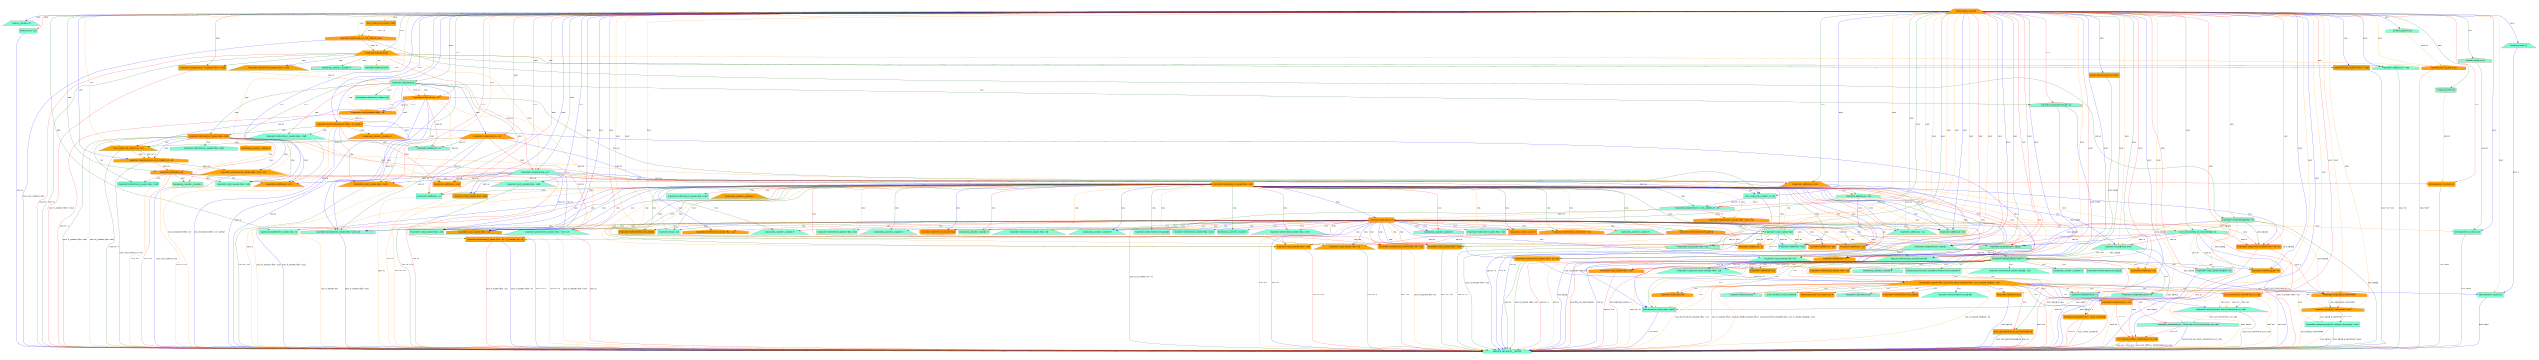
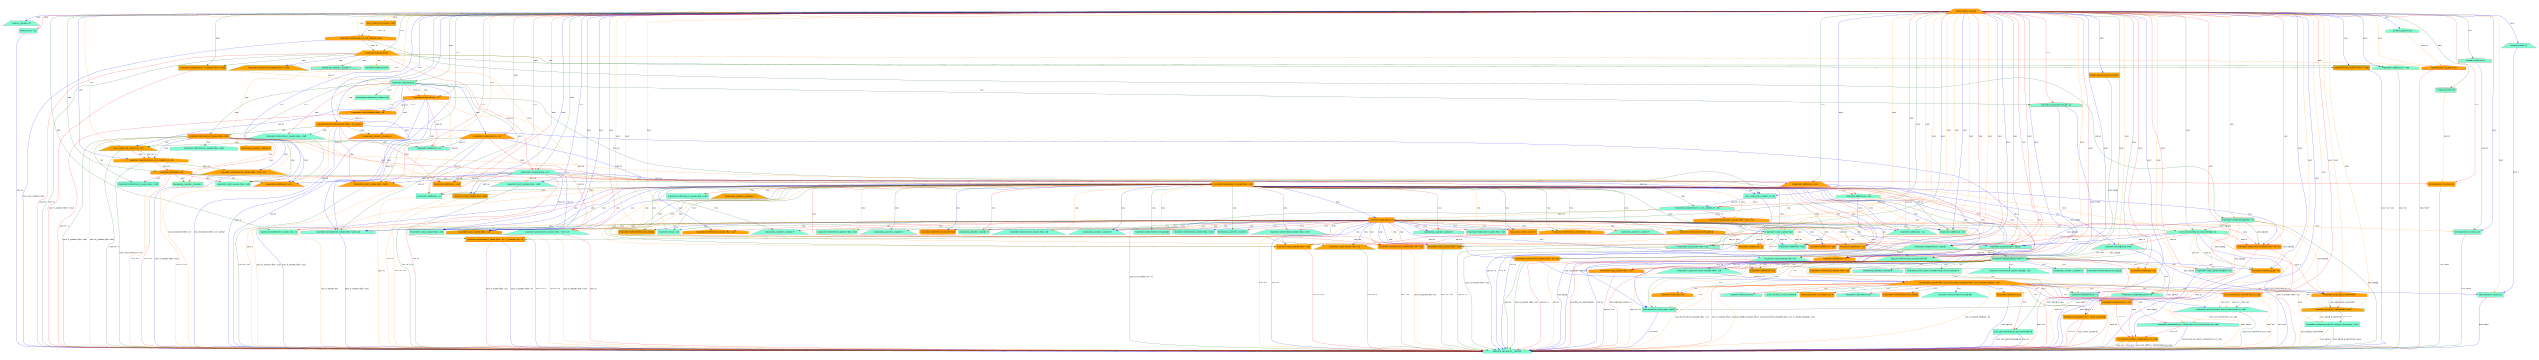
edge "(<operator>.assignment,a1[188] = v4)" -> "(<operator>.and,a1[147] & 0x40)": now "(<operator>.assignment,a1[188] = v4)" -> "(<operator>.assignment,result = 0)"
edge "(<operator>.assignment,*(_DWORD *)(v6 + 328) = v10)" -> "(METHOD_RETURN,int __fastcall)": label "DDG: Curl_ccalloc(1, 336)" -> "DDG: *(_DWORD *)(v6 + 328)"
node "(UNKNOWN,const struct sockaddr *,strerror struct sockaddr *)": label "(UNKNOWN,const struct sockaddr *,strerror struct sockaddr *)" -> "(UNKNOWN,const struct sockaddr *,const struct sockaddr *)"
node "(Curl_pgrsStartNow,Curl_pgrsStartNow(*a1))": fillcolor orange -> aquamarine
